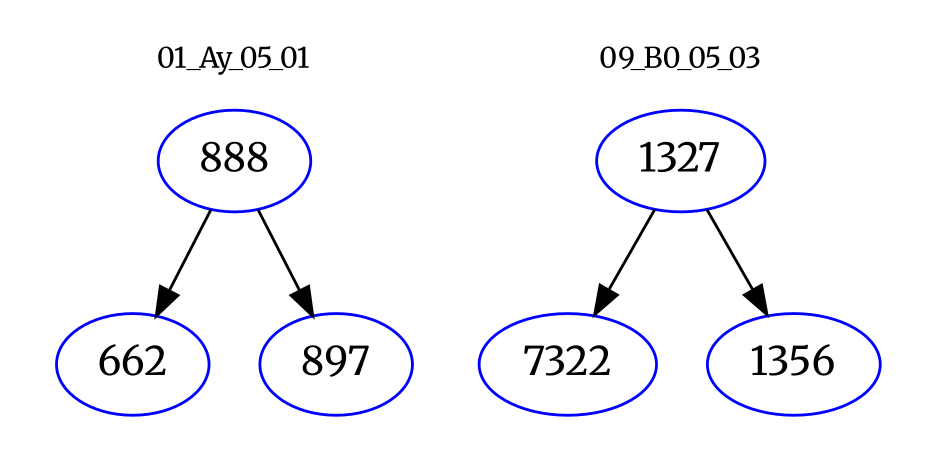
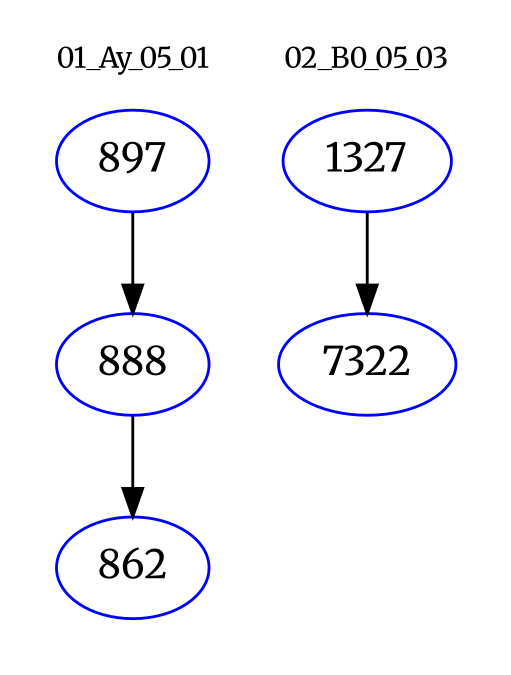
cluster "09_B0_05_03": label "09_B0_05_03" -> "02_B0_05_03"
edge "888" -> "897": reversed
node "662": label "662" -> "862"
node "1356": removed
